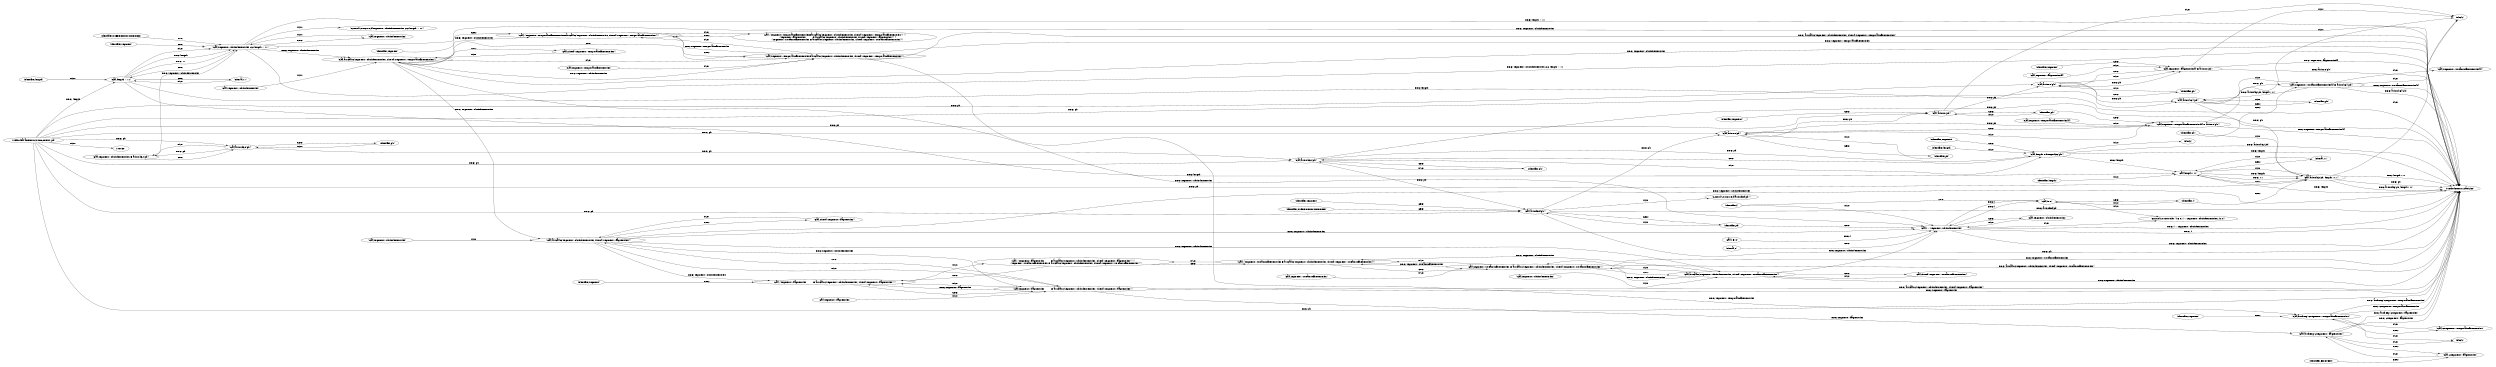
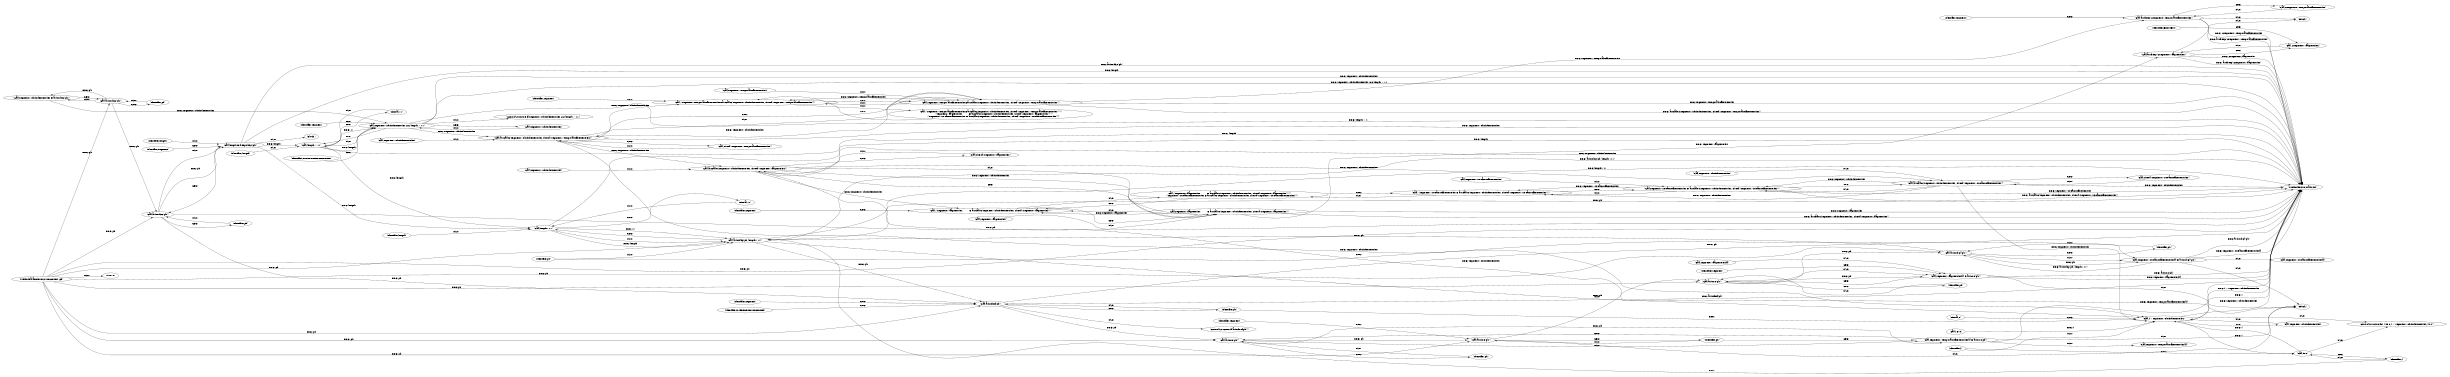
edge "(MethodParameterIn,AVIOContext *pb)" -> "(Call,length < 11)": now "(Call,length = freep_rb32(pb))" -> "(Call,length < 11)"
edge "(Call,segment->temporal_offset_entries[i])" -> "(Call,segment->temporal_offset_entries[i] = avio_r8(pb))": reversed
node "1000301": label "1000301" -> "1000101"
edge "(Call,avio_skip(pb, length - 11))" -> "(Call,avio_feof(pb))": added, label "DDG: pb"
